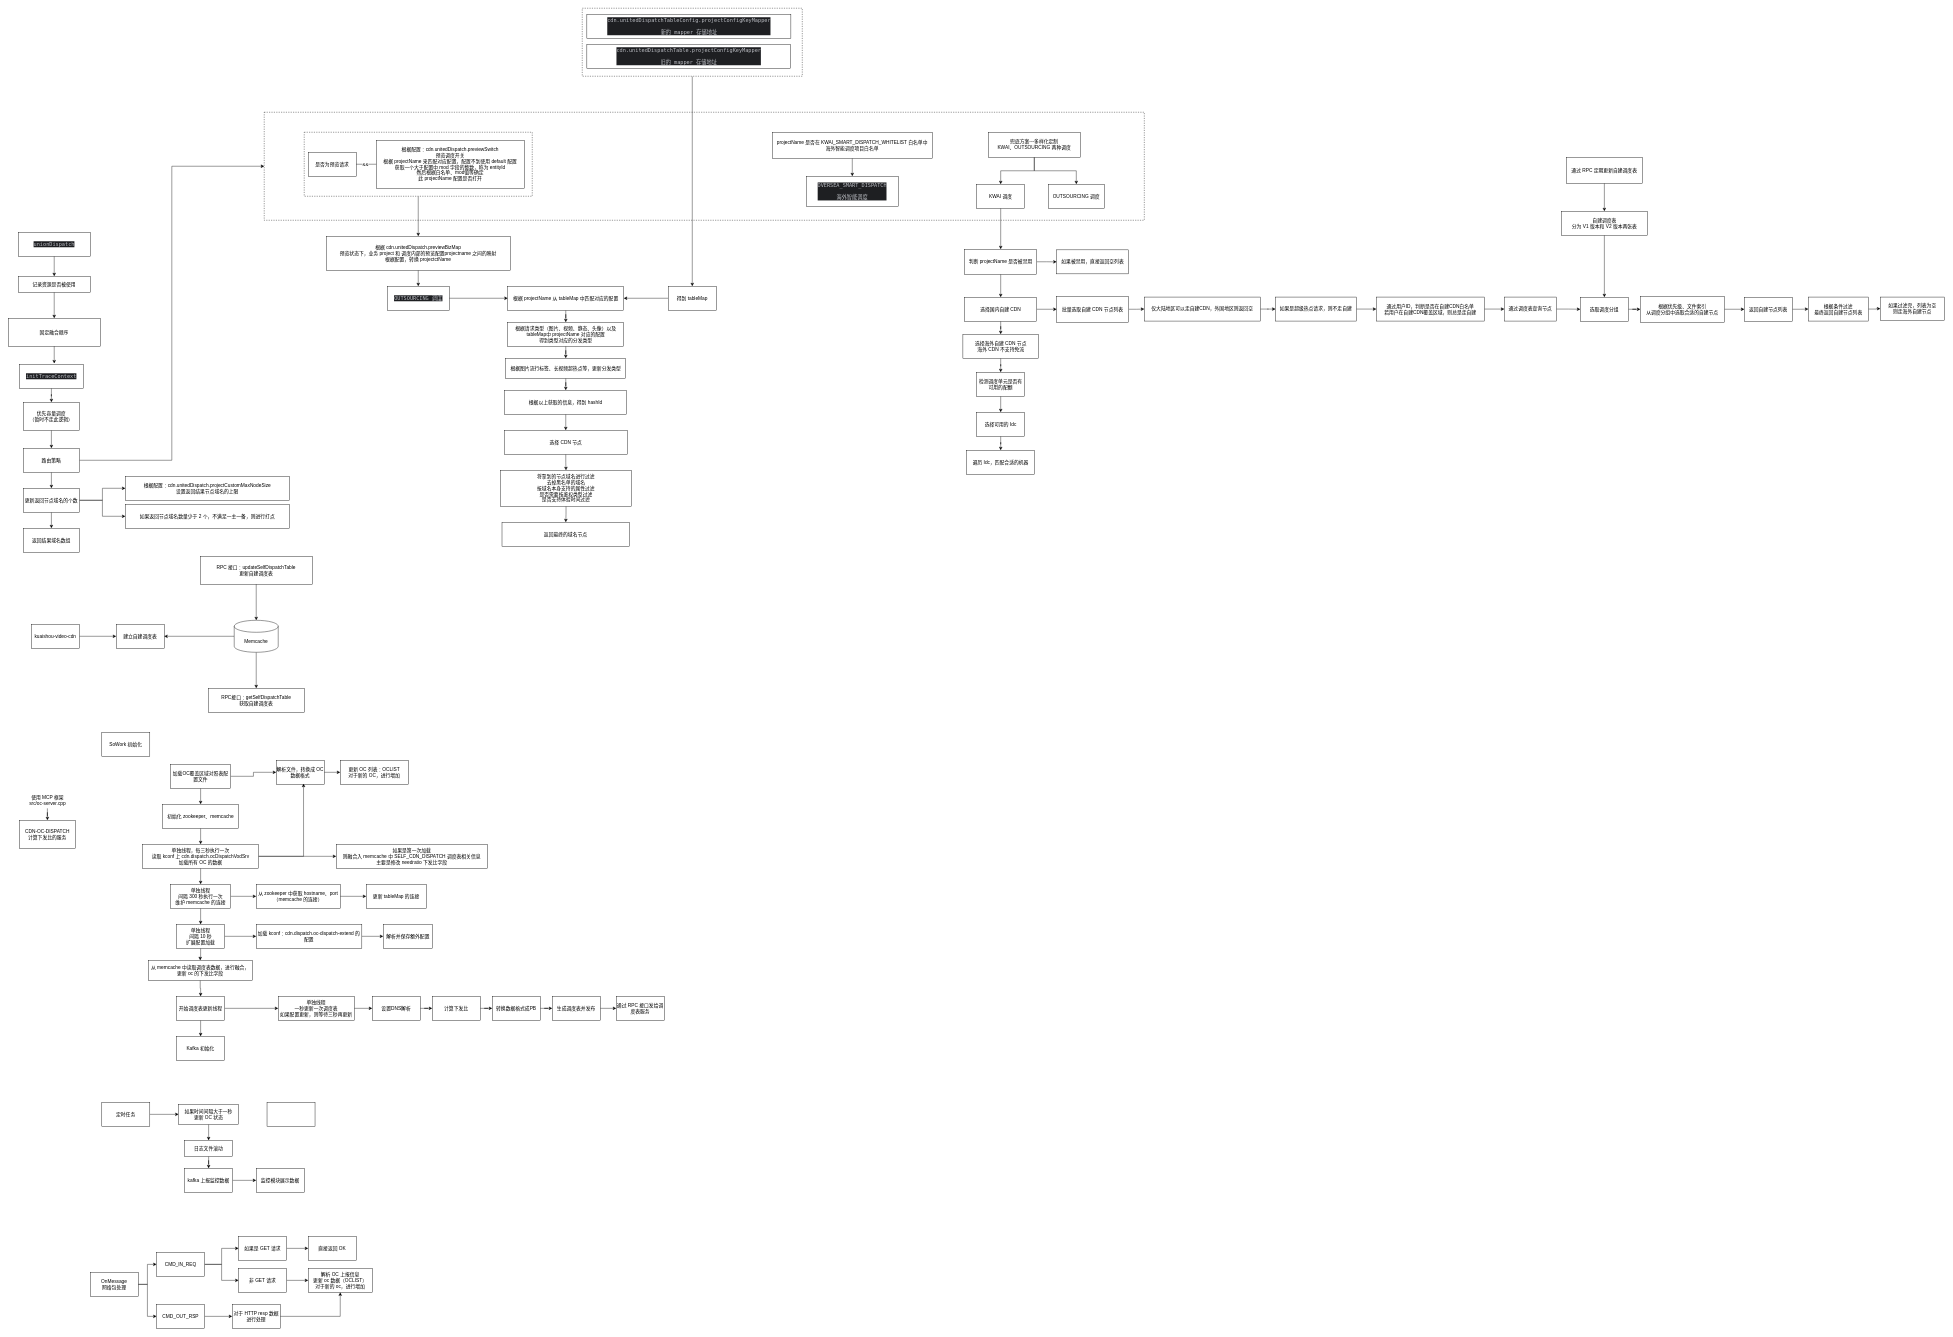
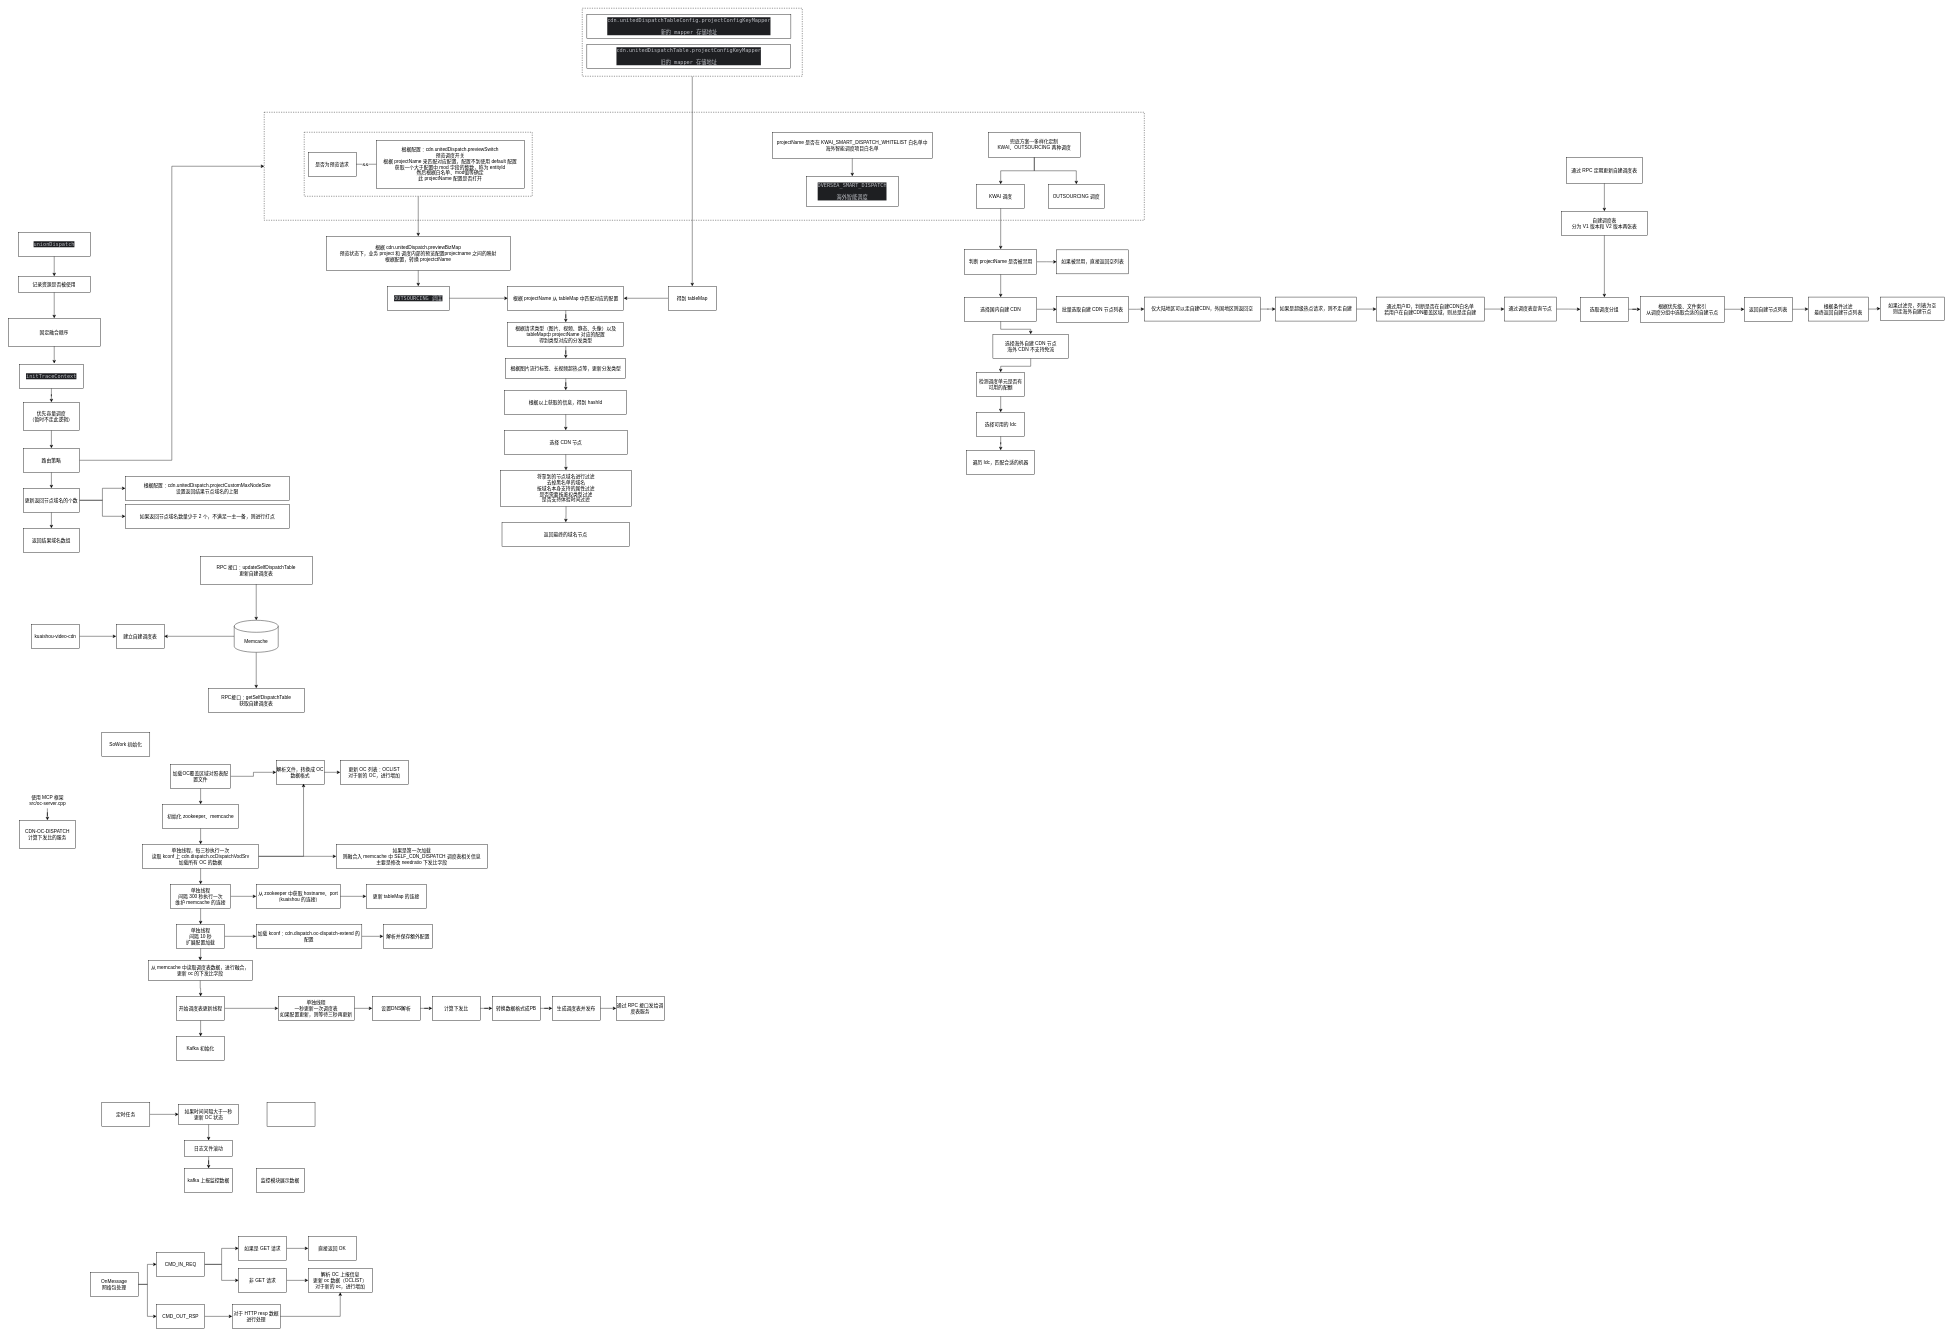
node "选择海外自建 CDN 节点 海外 CDN 不支持免流": moved (1001, 346) -> (1031, 346)
node "从 zookeeper 中获取 hostname、port（memcache 的连接）": label "从 zookeeper 中获取 hostname、port（memcache 的连接）" -> "从 zookeeper 中获取 hostname、port（kuaishou 的连接）"
edge "kafka 上报监控数据" -> "监控模块展示数据": removed
